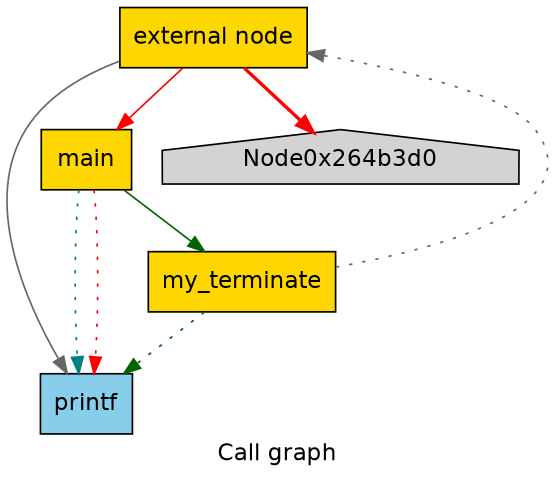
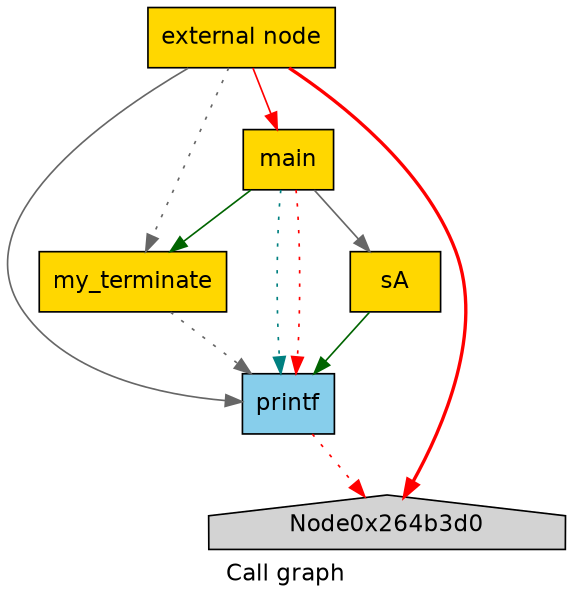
edge "my_terminate" -> "external node": reversed
node "sA": added
edge "my_terminate" -> "printf": color darkgreen -> gray40
edge "printf" -> "Node0x264b3d0": added
